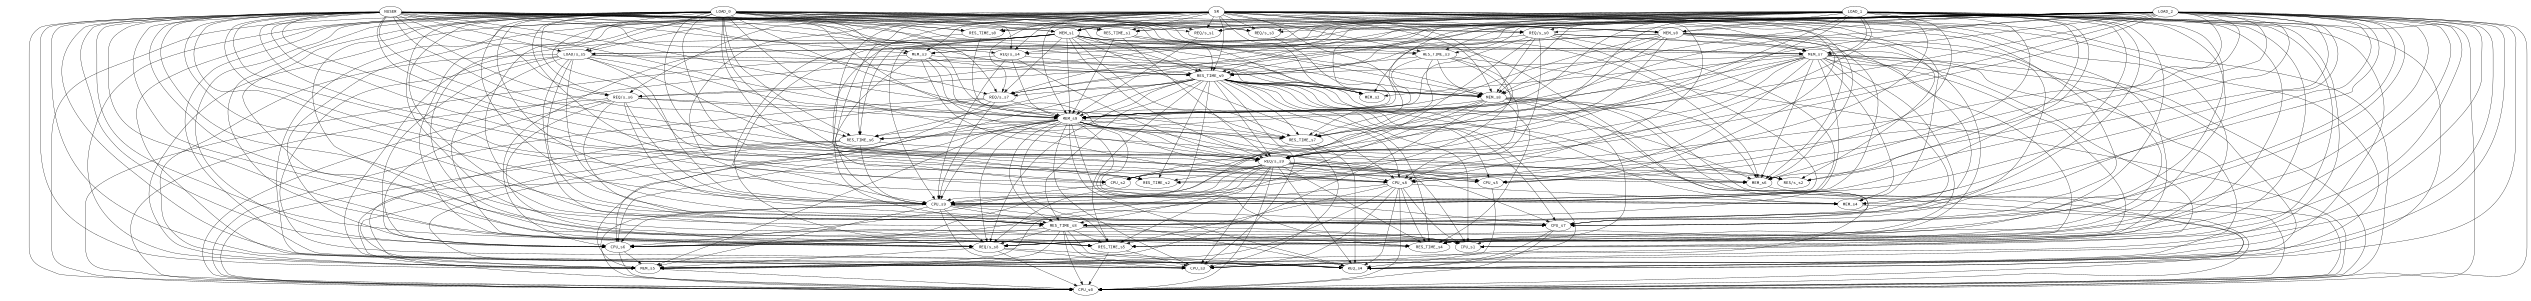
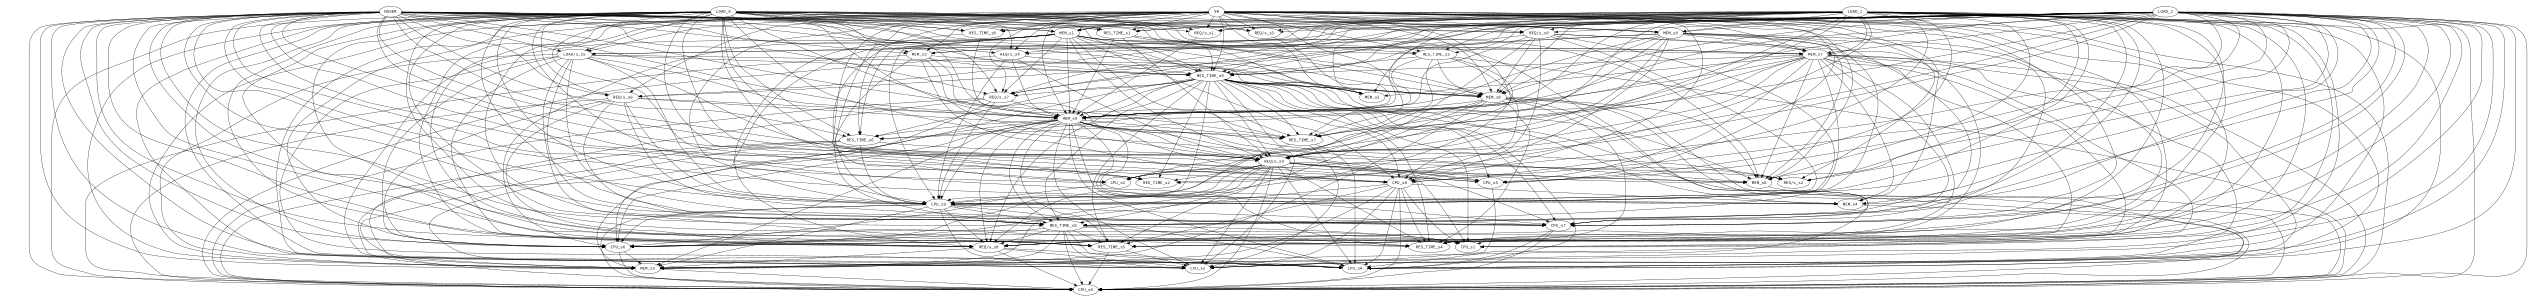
edge "REQ/s_s9" -> "CPU_s8": now "MEM_s0" -> "CPU_s8"
node "REQ_s4": label "REQ_s4" -> "CPU_s4"
